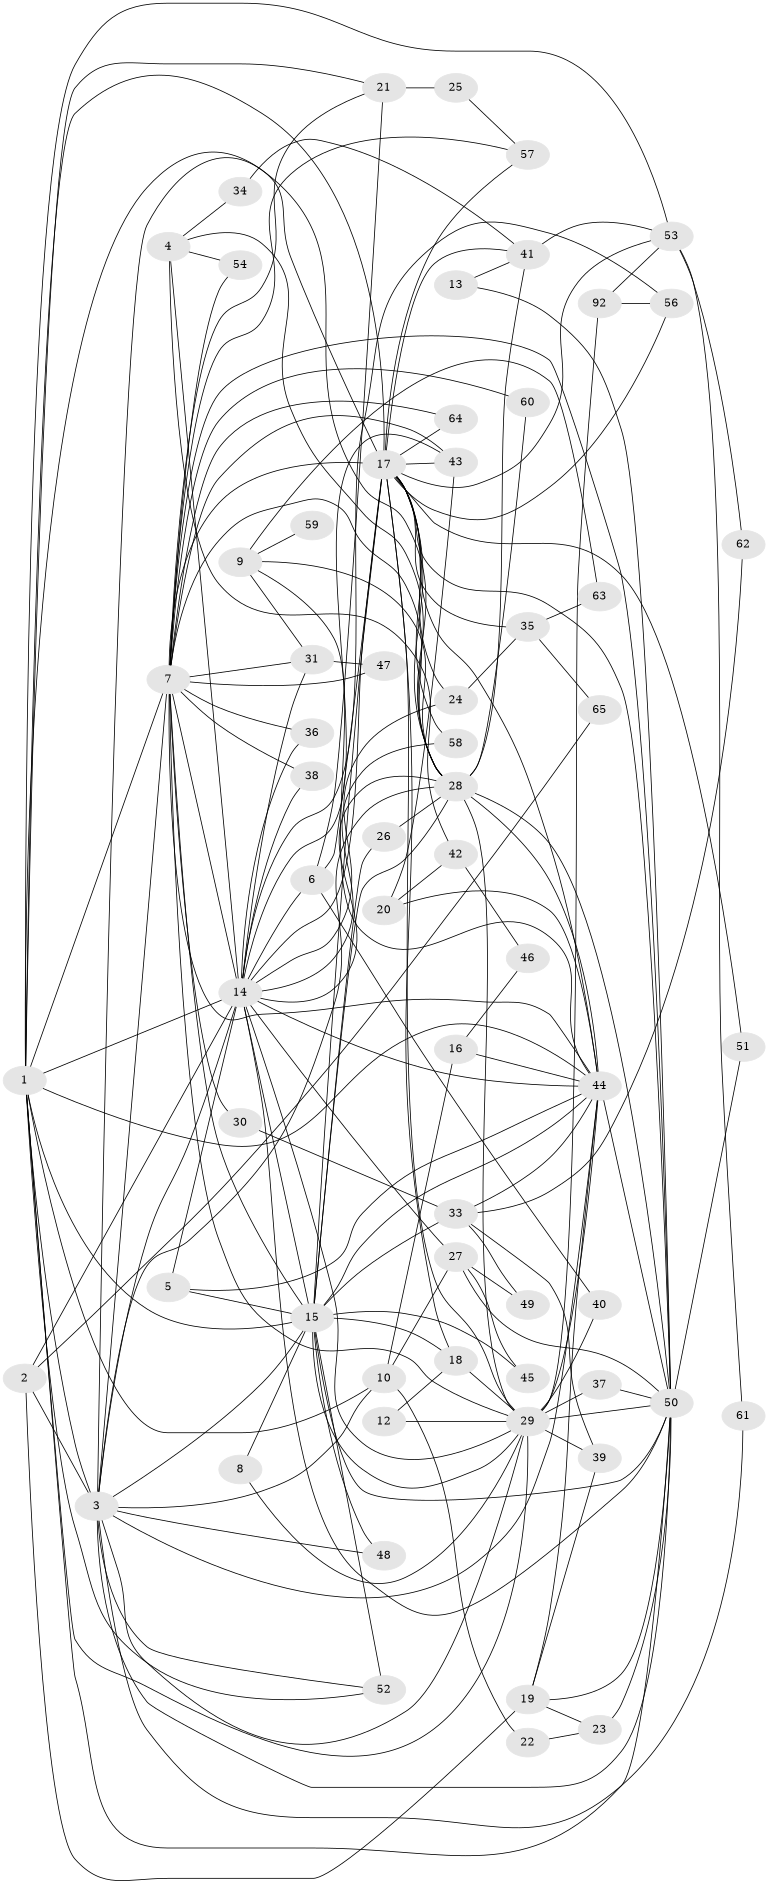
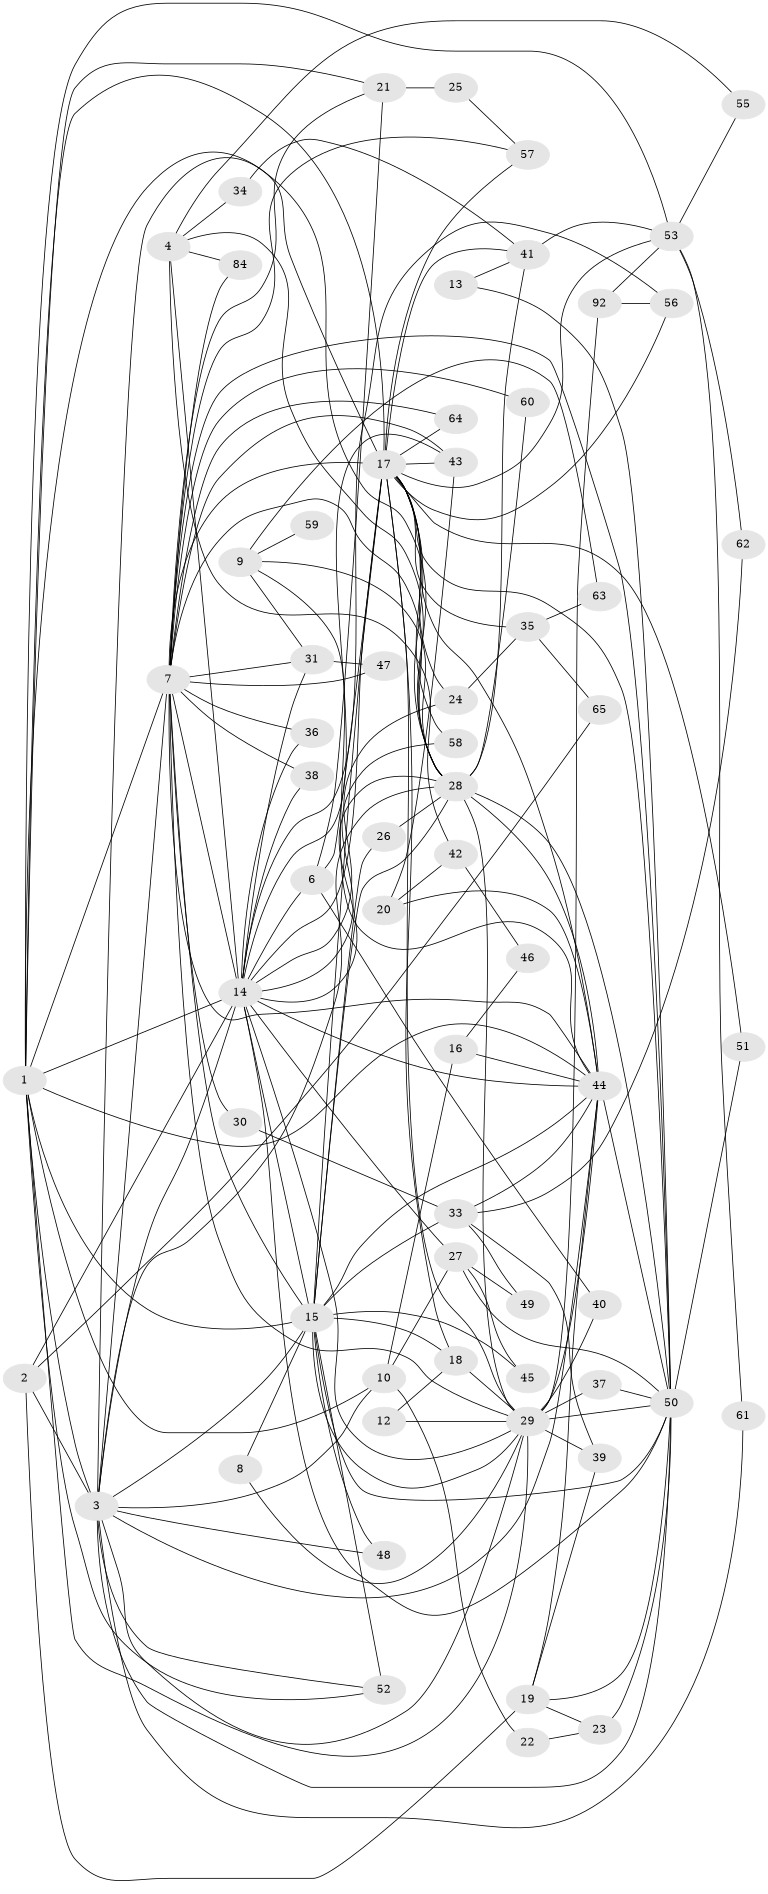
node "55": added
node "54": label "54" -> "84"
node "5": removed
edge "1" -- "50": removed
